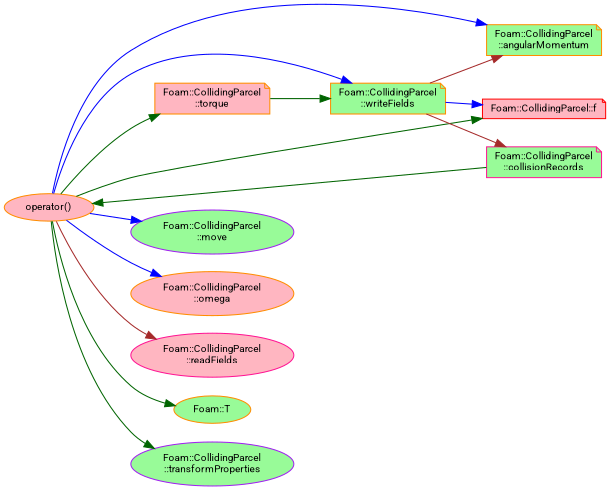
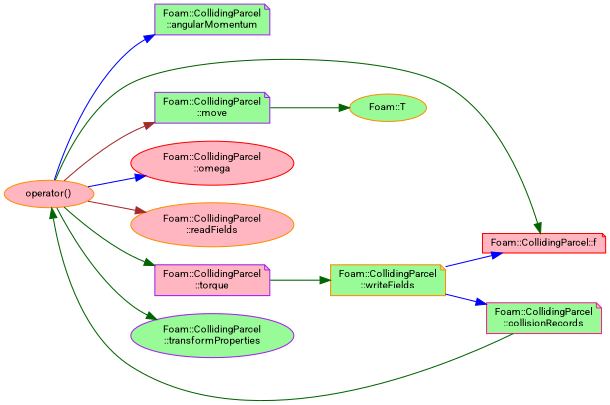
node "Foam::CollidingParcel ::angularMomentum": color darkorange -> purple
edge "operator()" -> "Foam::CollidingParcel ::writeFields": removed
edge "Foam::CollidingParcel ::writeFields" -> "Foam::CollidingParcel ::angularMomentum": removed
node "Foam::CollidingParcel ::torque": color darkorange -> purple
edge "Foam::CollidingParcel ::writeFields" -> "Foam::CollidingParcel ::collisionRecords": color brown -> blue
edge "operator()" -> "Foam::CollidingParcel ::move": color blue -> brown
node "Foam::CollidingParcel ::move": shape ellipse -> note
node "Foam::CollidingParcel ::omega": color darkorange -> red
edge "operator()" -> "Foam::T": now "Foam::CollidingParcel ::move" -> "Foam::T"
node "Foam::CollidingParcel ::readFields": color deeppink -> darkorange
